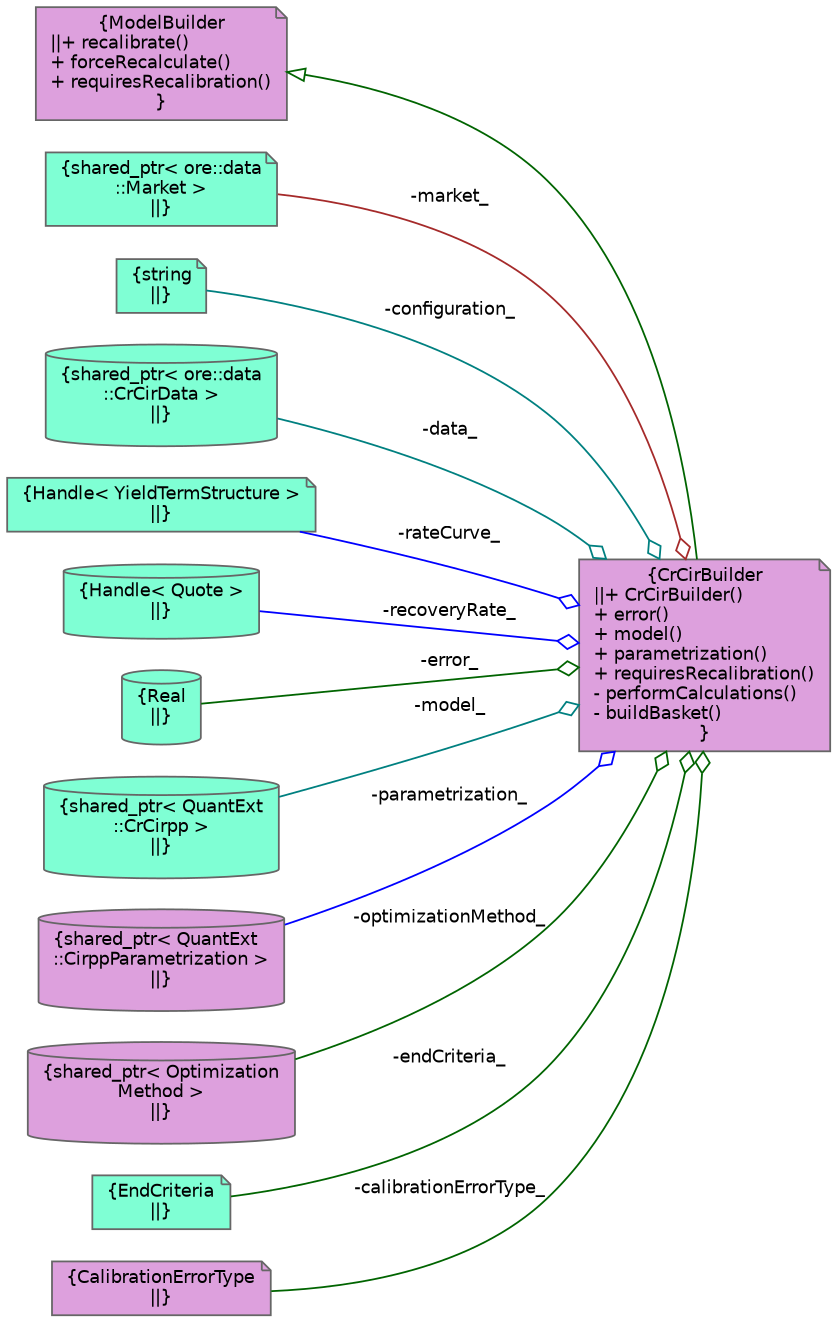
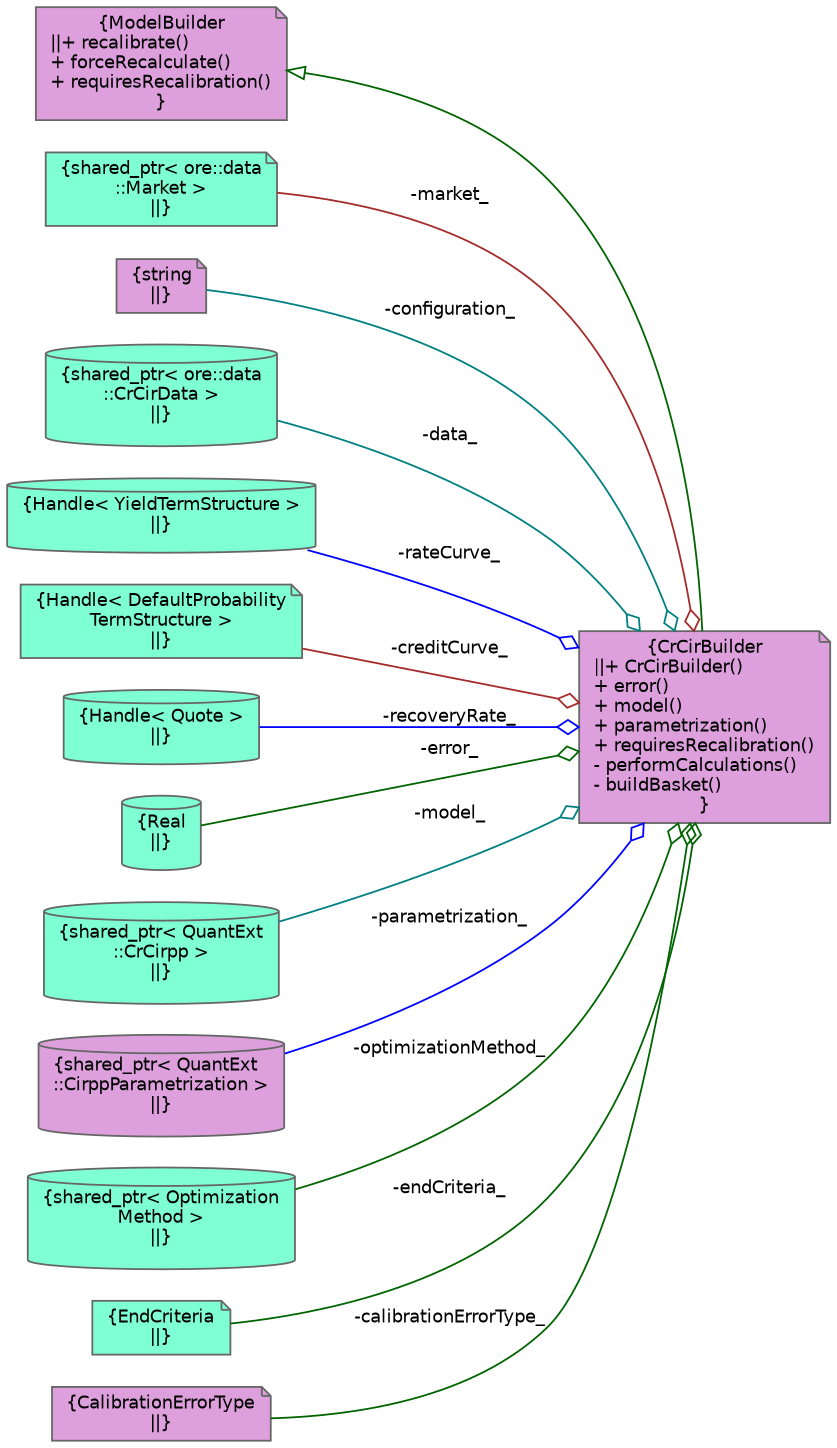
node "{string ||}": fillcolor aquamarine -> plum
node "{Handle< YieldTermStructure > ||}": shape note -> cylinder
node "{Handle< DefaultProbability TermStructure > ||}": added
node "{shared_ptr< Optimization Method > ||}": fillcolor plum -> aquamarine
